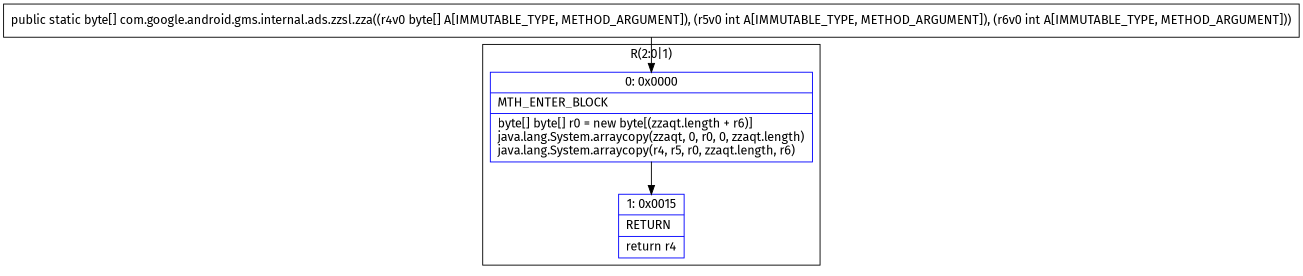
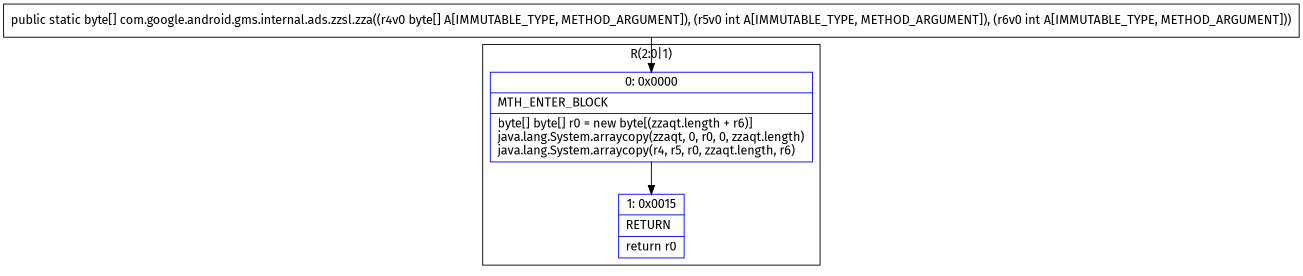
node "1: 0x0015": text "return r4" -> "return r0"
